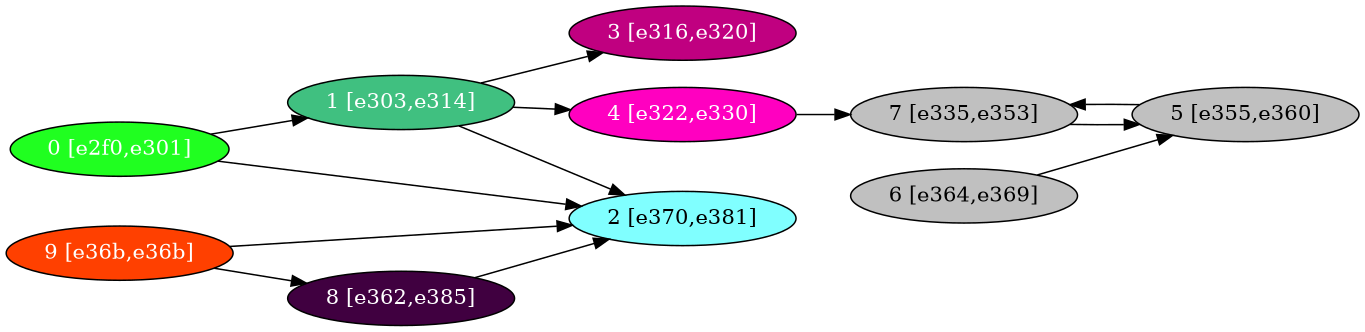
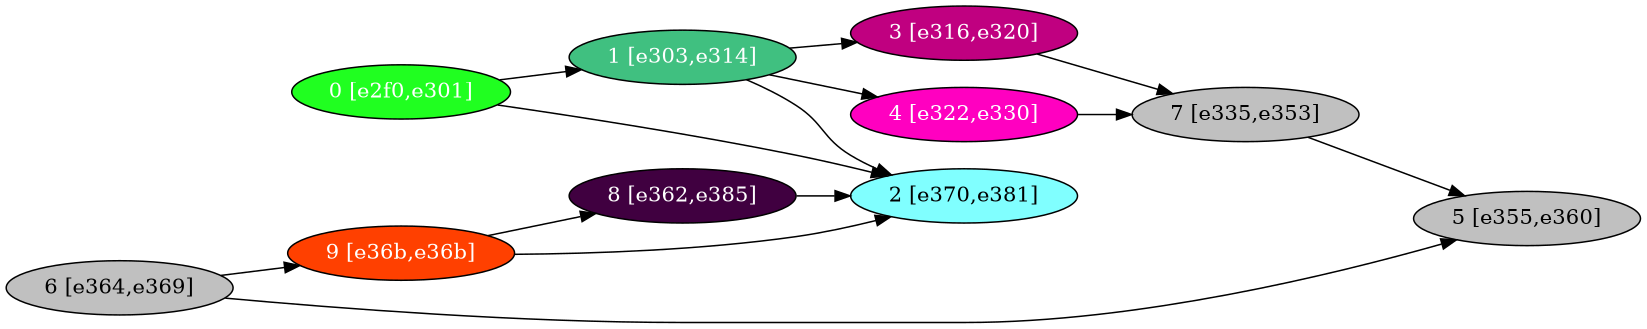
edge "5 [e355,e360]" -> "7 [e335,e353]": now "3 [e316,e320]" -> "7 [e335,e353]"
edge "6 [e364,e369]" -> "9 [e36b,e36b]": added
